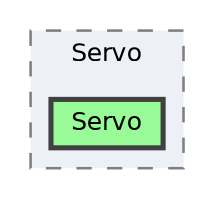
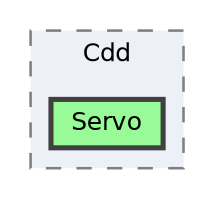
cluster "Servo": label "Servo" -> "Cdd"
